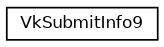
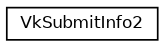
node "VkSubmitInfo9": label "VkSubmitInfo9" -> "VkSubmitInfo2"
